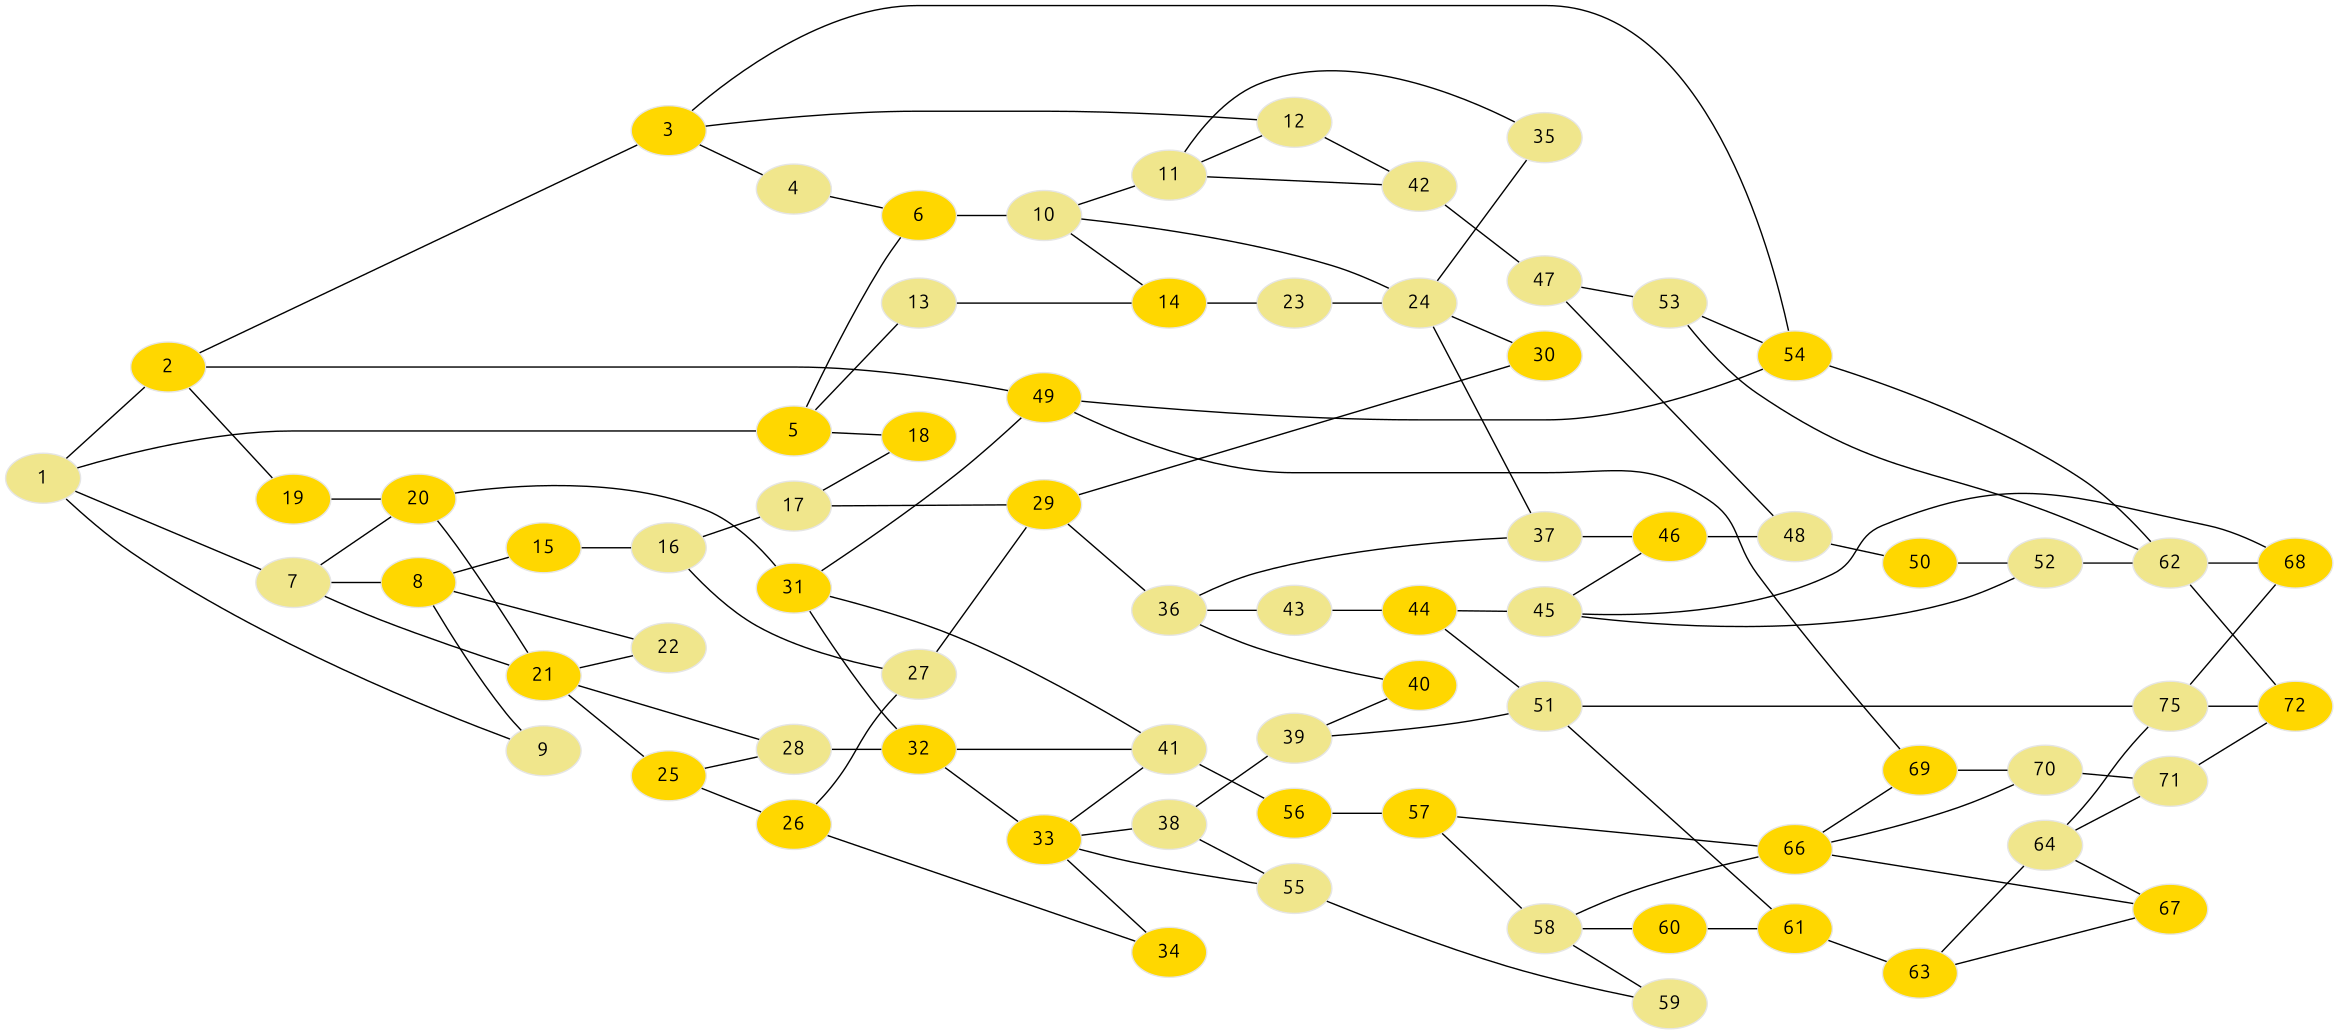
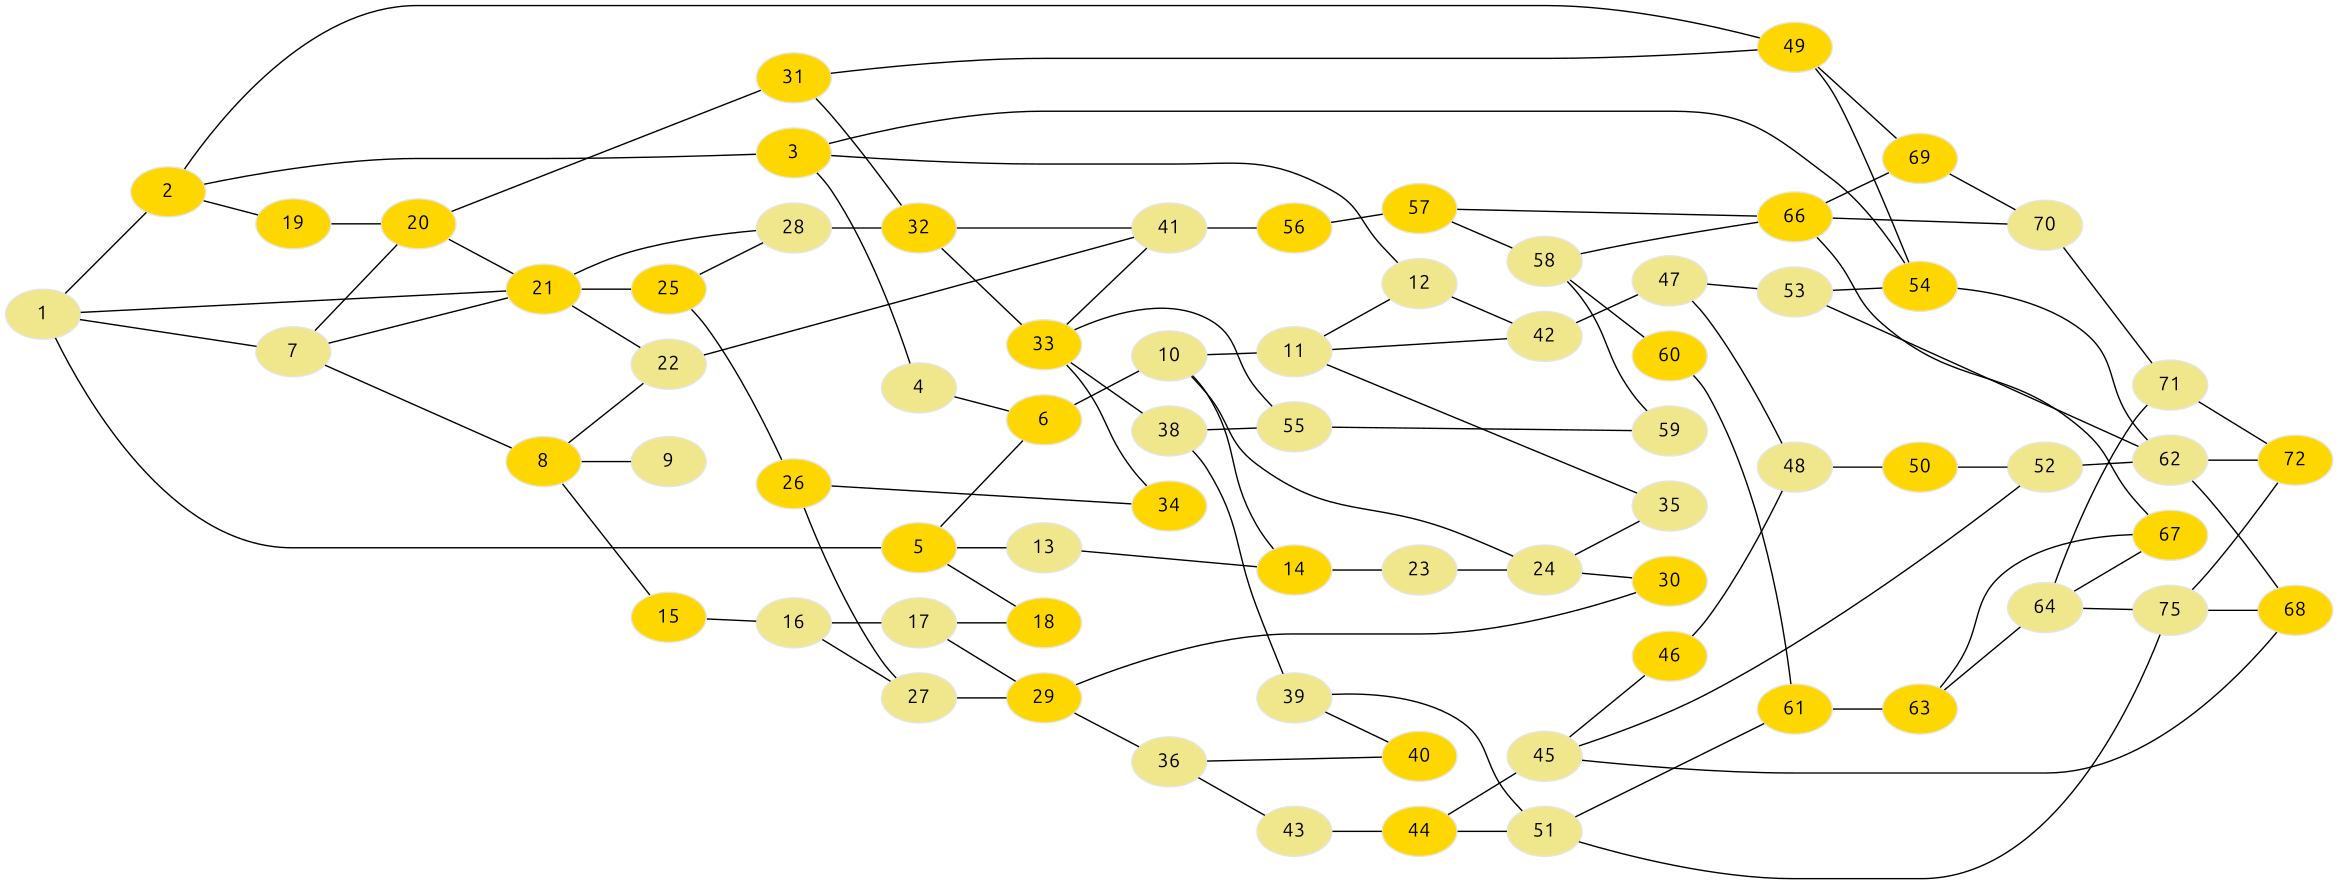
node "37": removed
edge "1" -- "9": now "1" -- "21"
edge "31" -- "41": now "22" -- "41"
